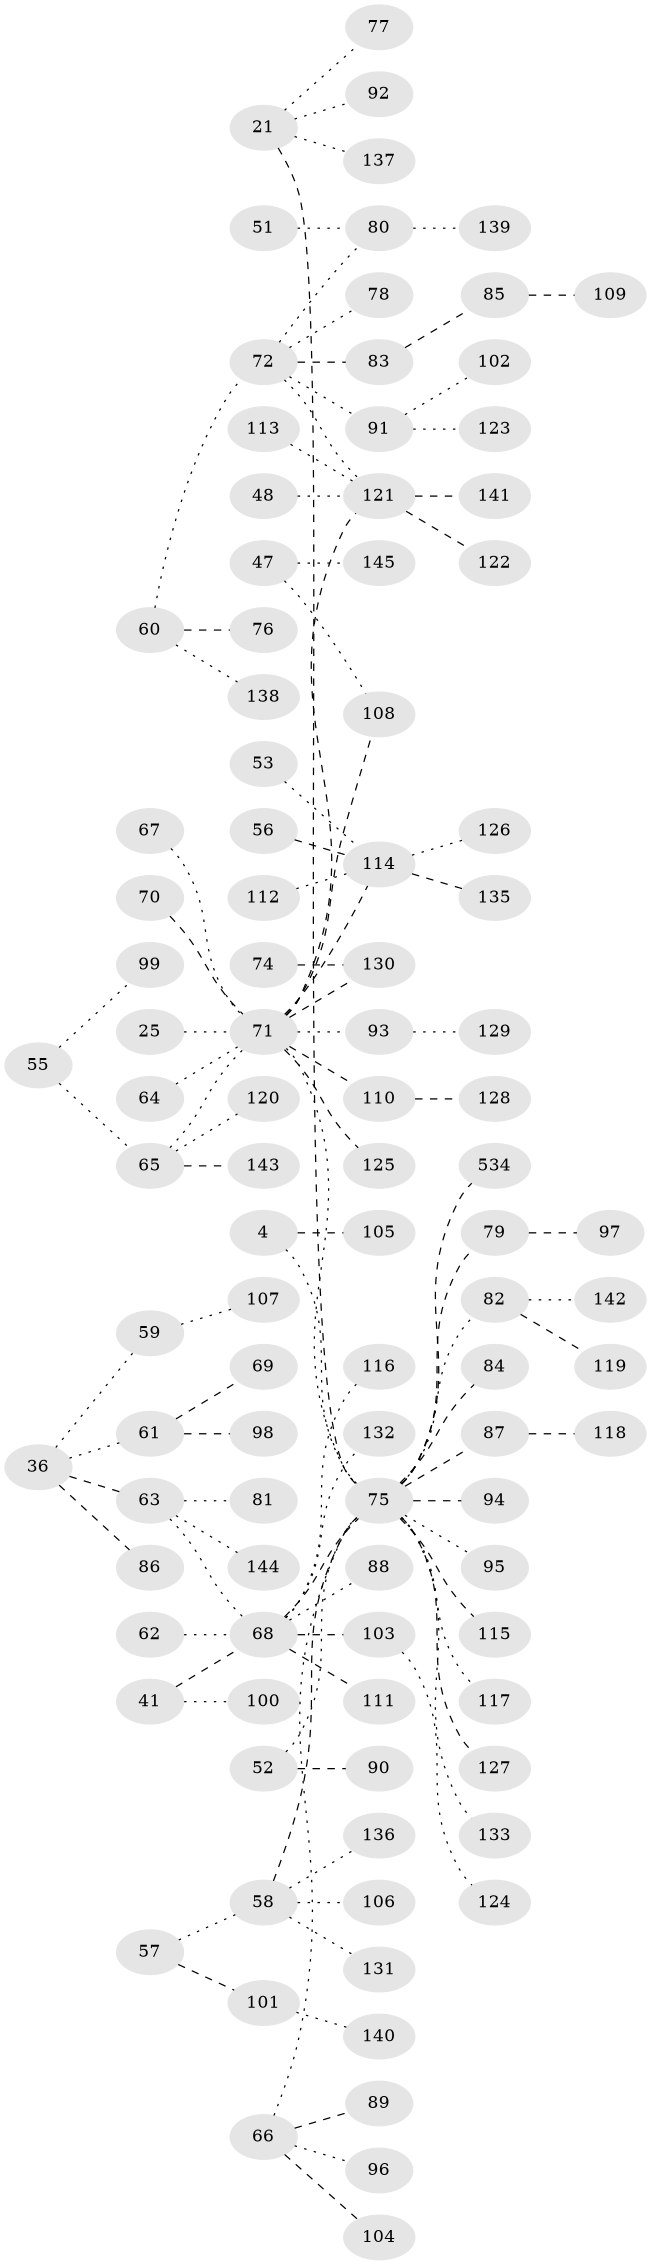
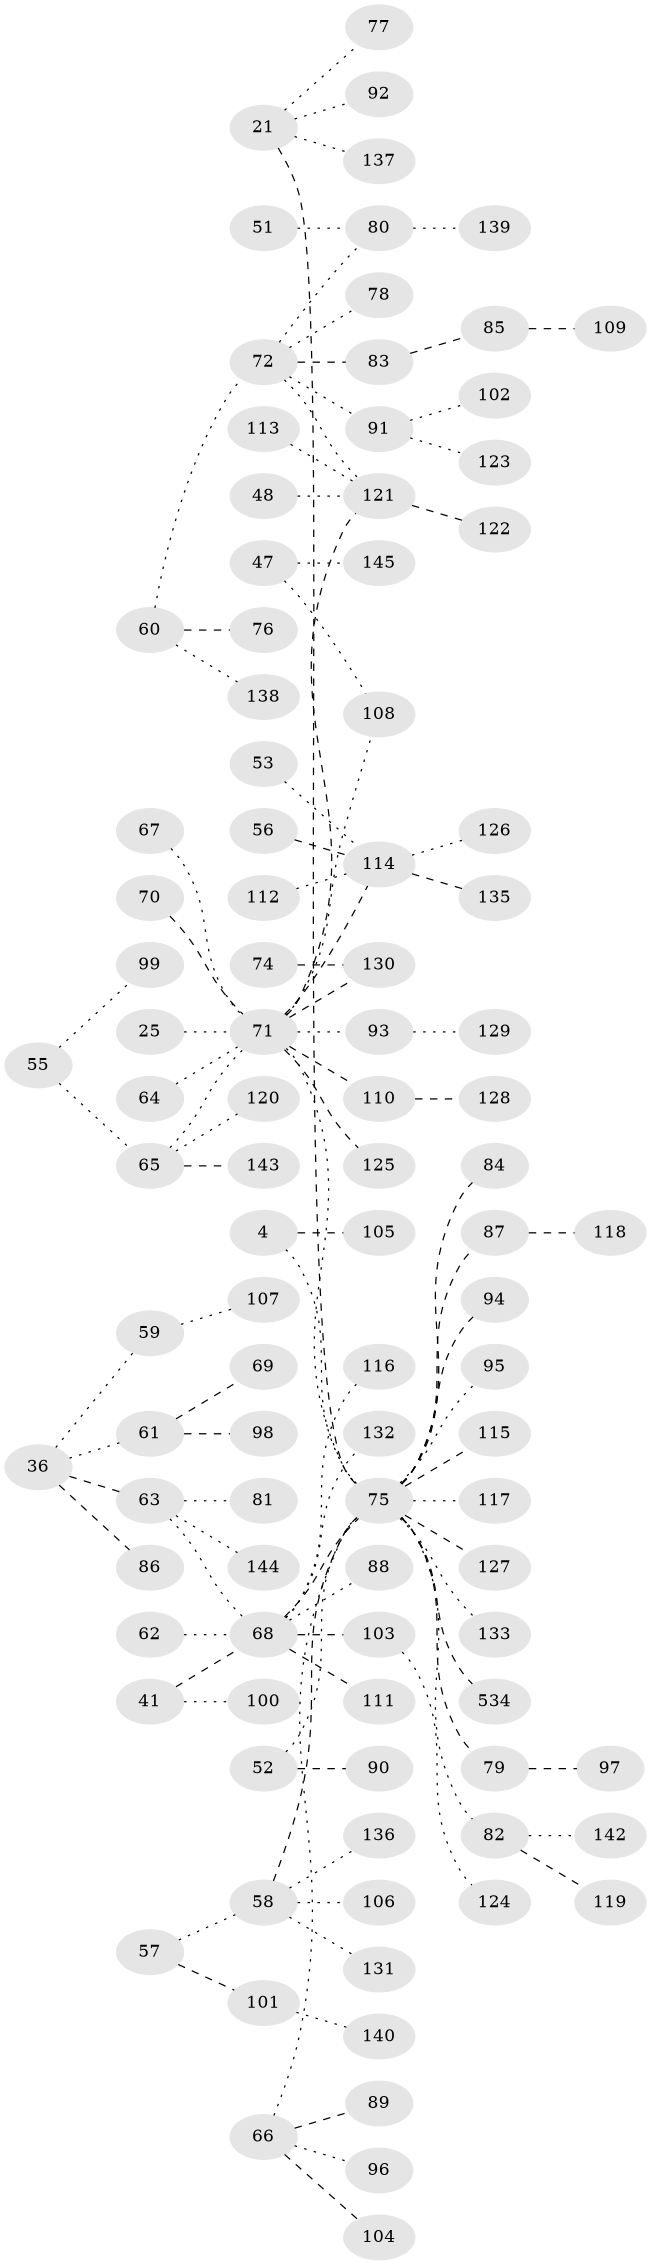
node "141": removed
edge "108" -- "71": style dashed -> dotted
